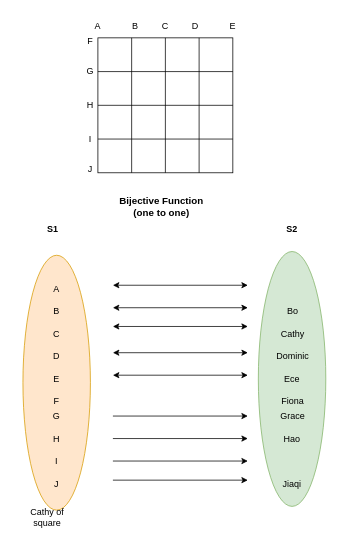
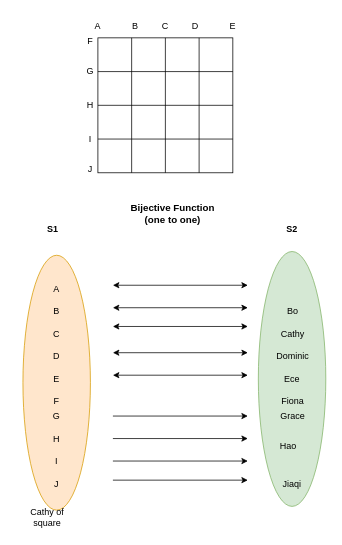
node "Bijective Function (one to one)": moved (162, 207) -> (173, 214)
node "Hao": moved (292, 439) -> (288, 447)
